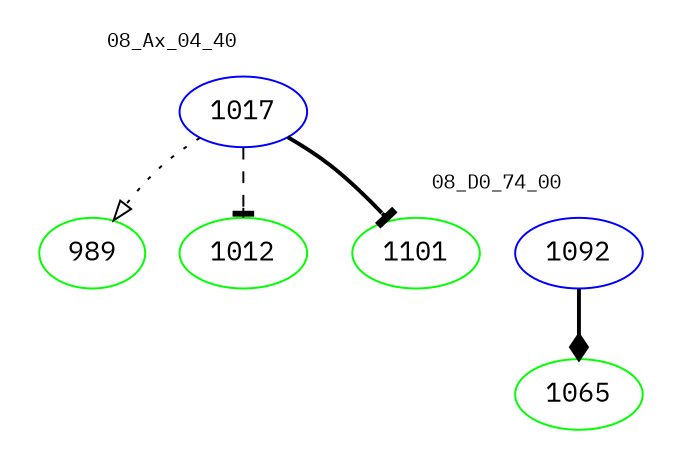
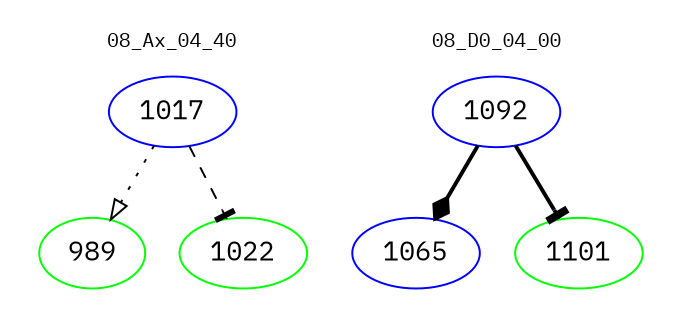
edge "1017" -> "1101": now "1092" -> "1101"
cluster "08_D0_74_00": label "08_D0_74_00" -> "08_D0_04_00"
node "1012": label "1012" -> "1022"
node "1065": color green -> blue
